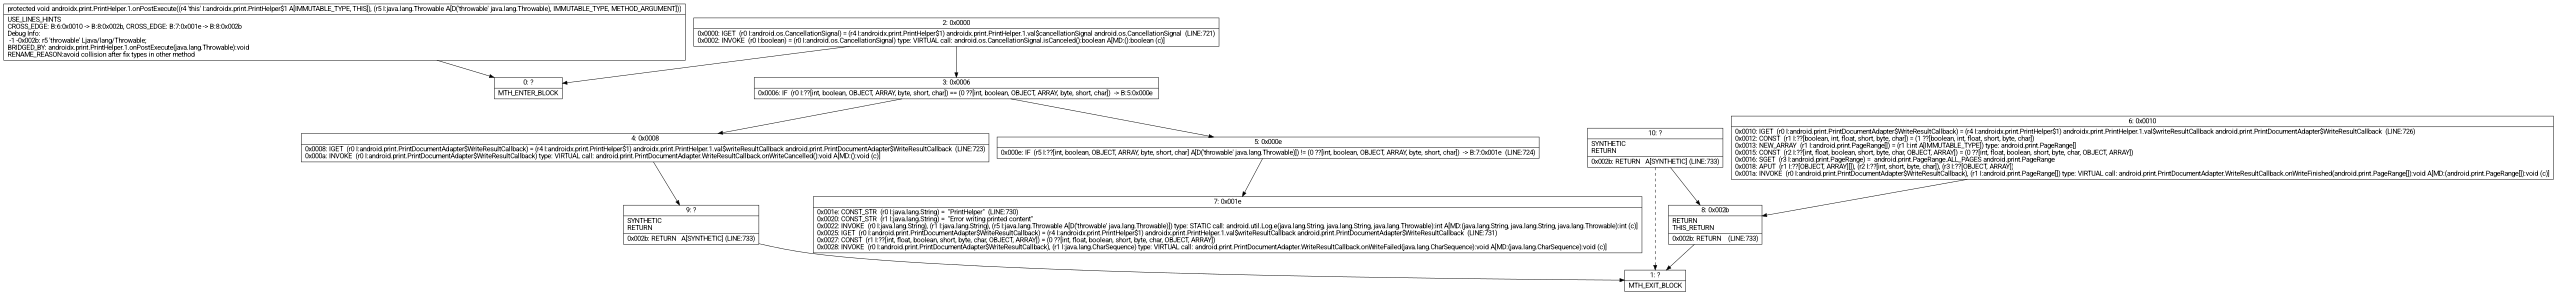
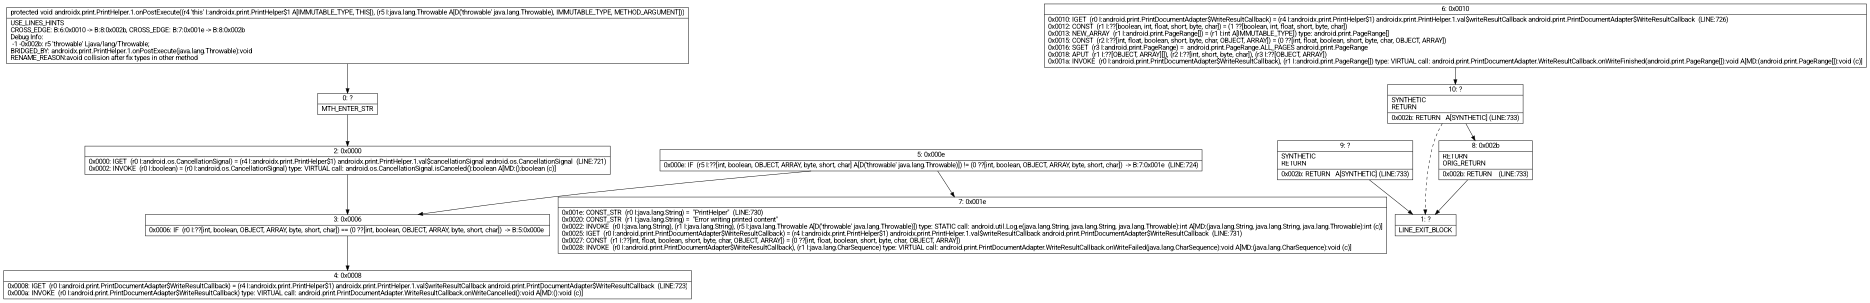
edge "2: 0x0000" -> "0: ?": reversed
node "0: ?": text "MTH_ENTER_BLOCK" -> "MTH_ENTER_STR"
edge "3: 0x0006" -> "5: 0x000e": reversed
edge "4: 0x0008" -> "9: ?": removed
edge "6: 0x0010" -> "8: 0x002b": now "6: 0x0010" -> "10: ?"
node "8: 0x002b": text "THIS_RETURN" -> "ORIG_RETURN"
node "1: ?": text "MTH_EXIT_BLOCK" -> "LINE_EXIT_BLOCK"
